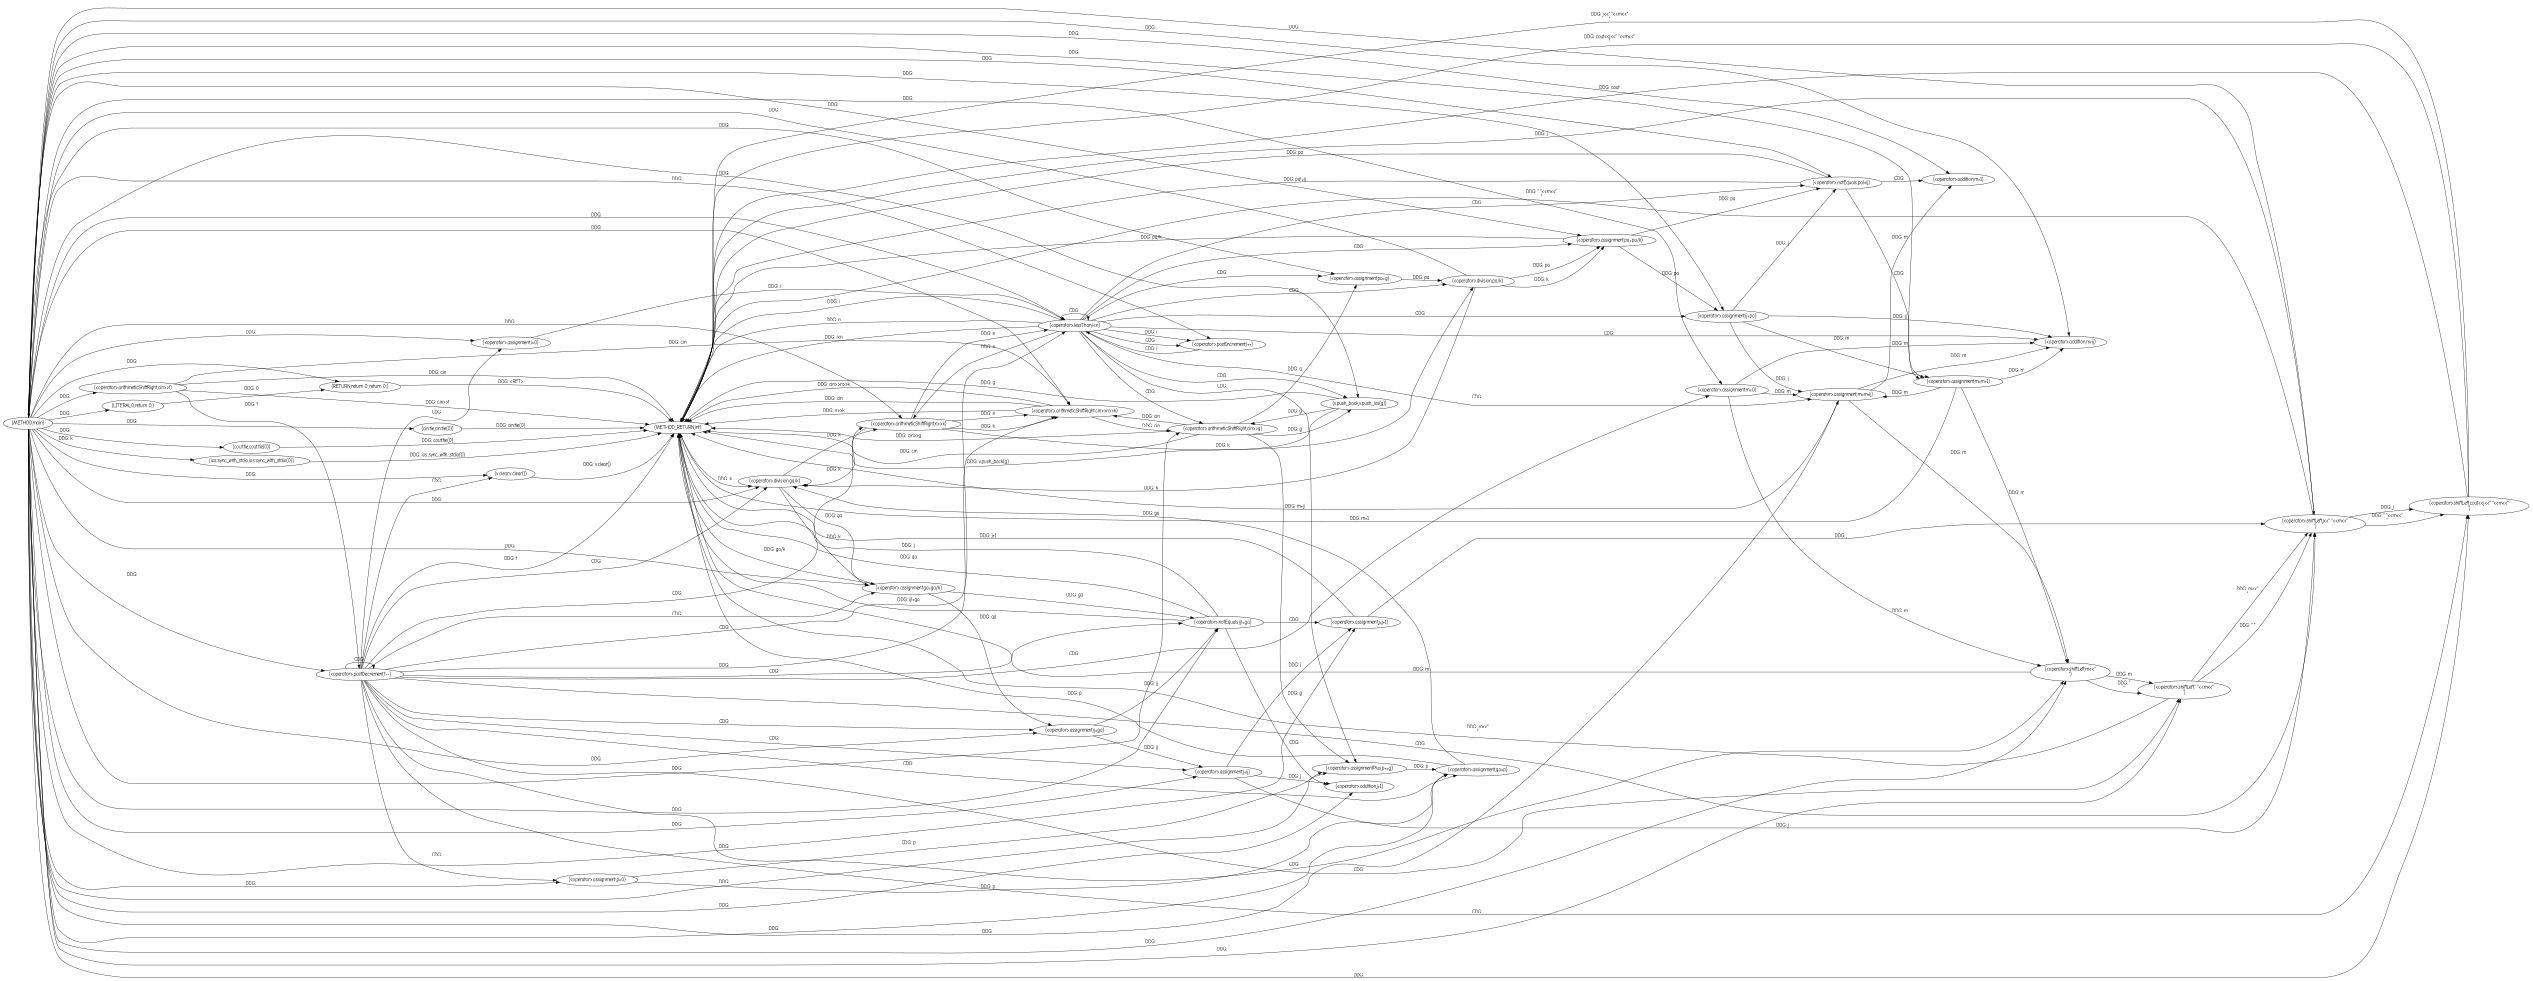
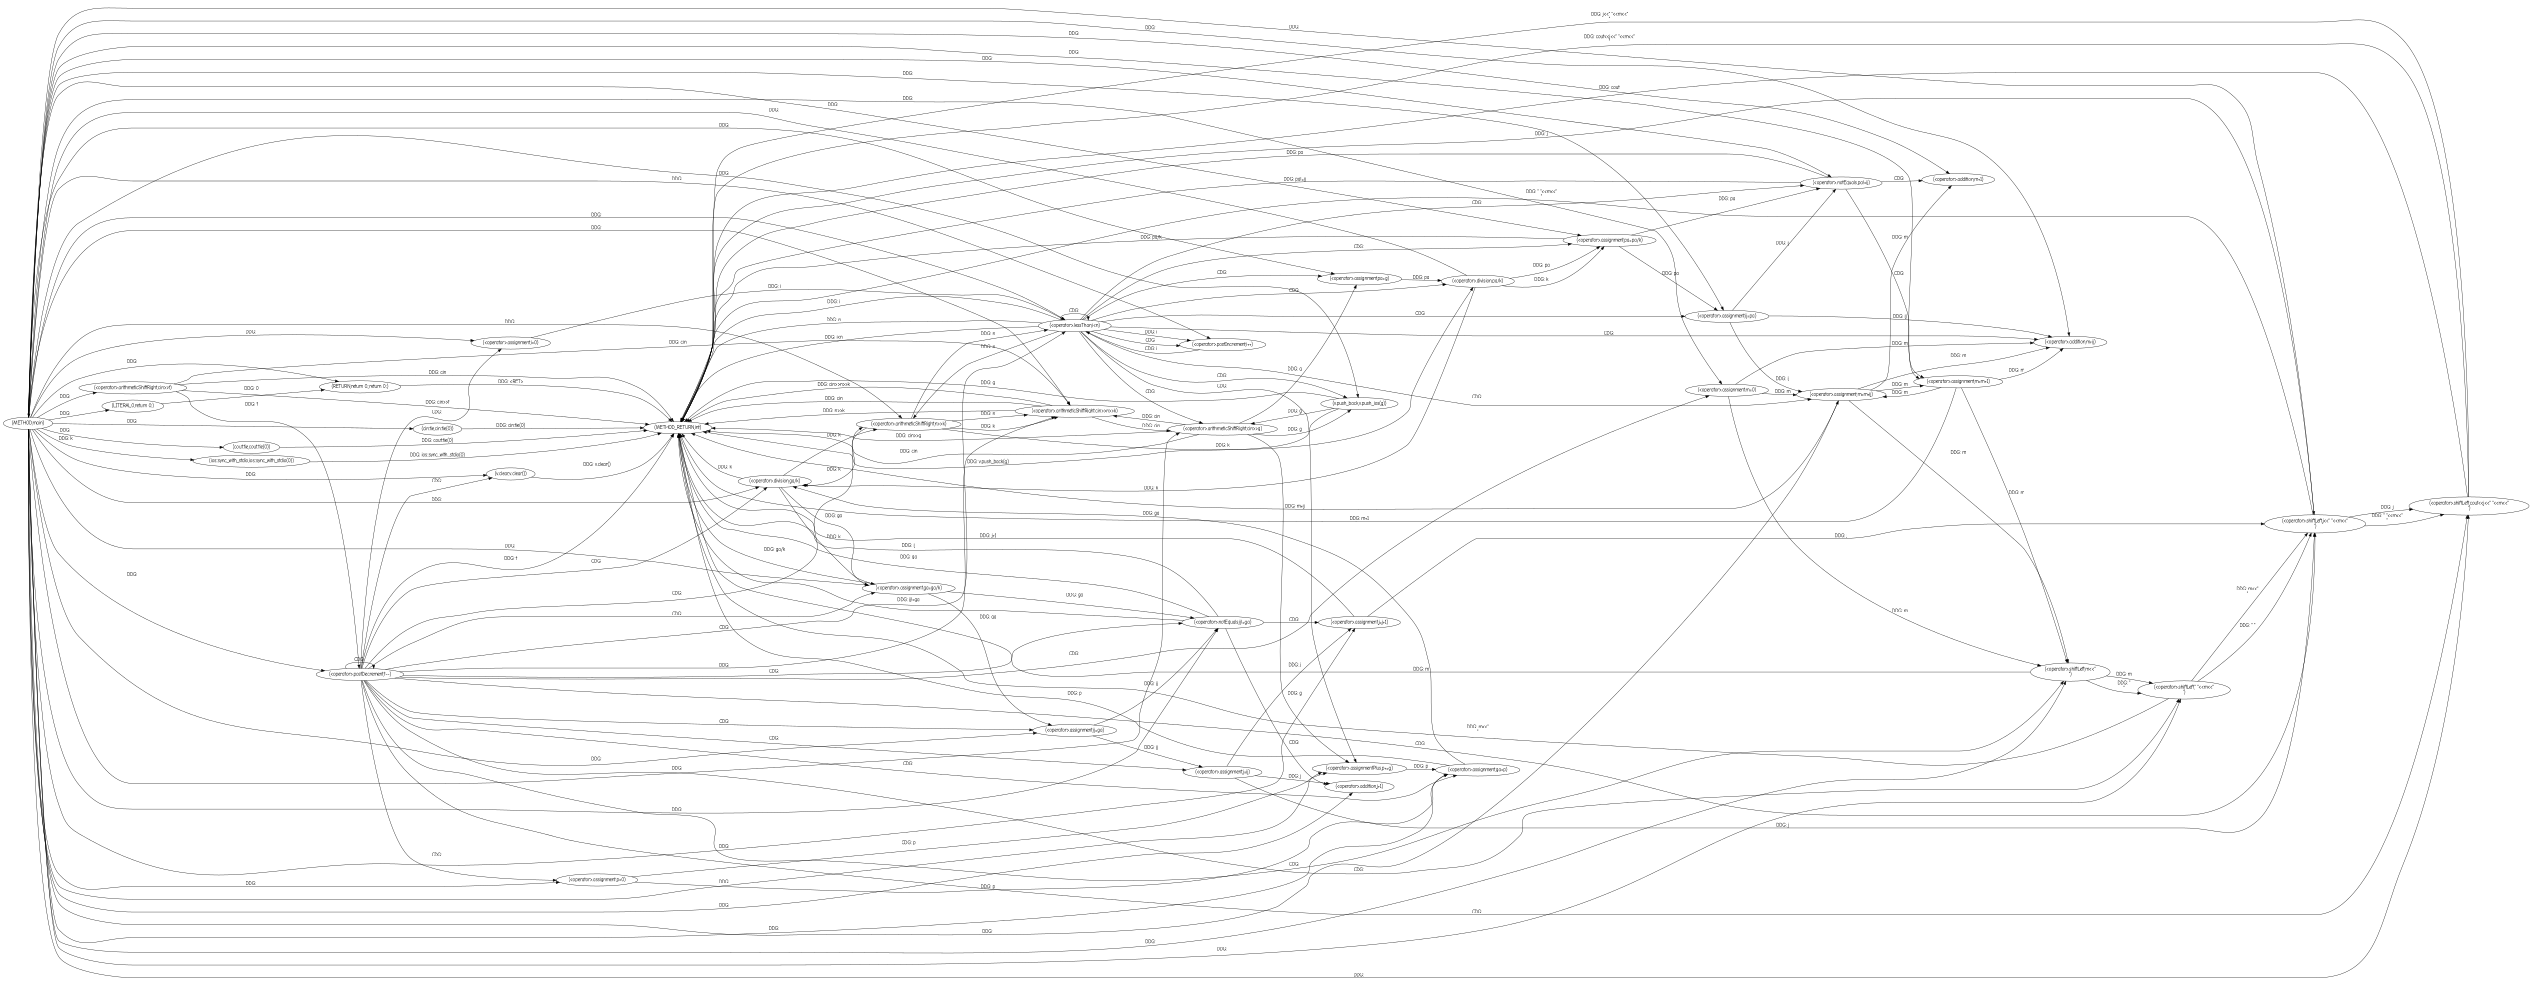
edge "(<operator>.assignment,ij=pa)" -> "(<operator>.assignment,m=m+1)": now "(<operator>.assignment,m=m+ij)" -> "(<operator>.assignment,m=m+1)"
edge "(METHOD_RETURN,int)" -> "(<operator>.division,ga/k)": reversed
edge "(METHOD,main)" -> "(<operator>.assignment,j=ij)": removed, label "DDG:"
